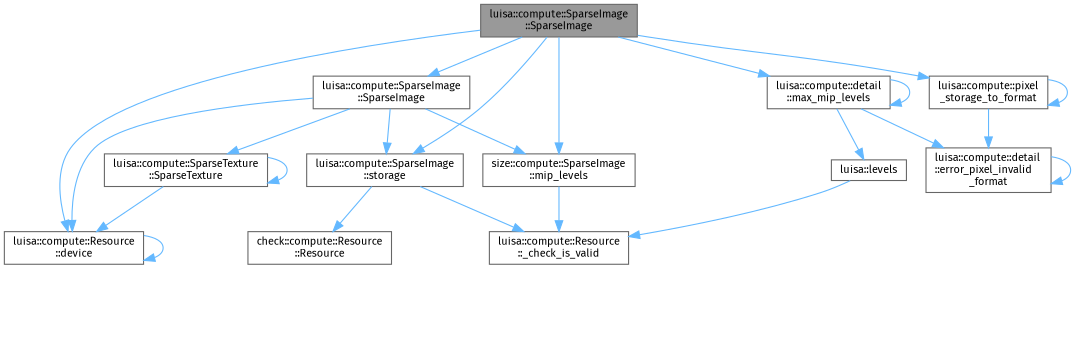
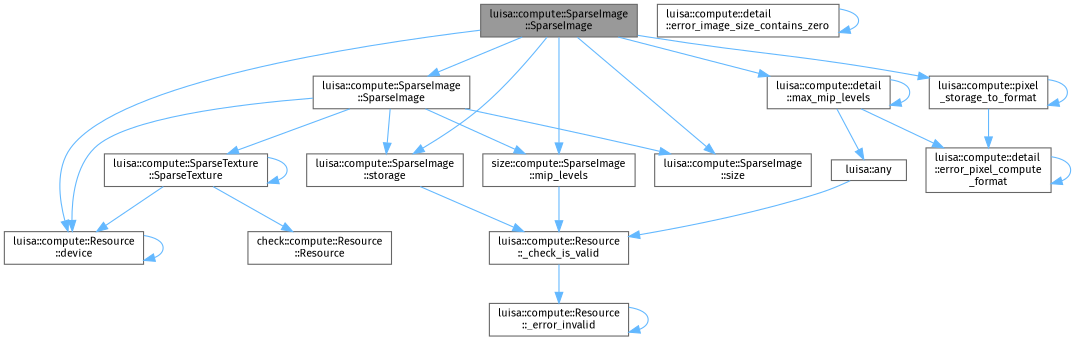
node "luisa::compute::detail ::error_image_size_contains_zero": added
node "luisa::compute::SparseImage ::size": added
node "luisa::levels": label "luisa::levels" -> "luisa::any"
node "luisa::compute::detail ::error_pixel_invalid _format": label "luisa::compute::detail ::error_pixel_invalid _format" -> "luisa::compute::detail ::error_pixel_compute _format"
edge "luisa::compute::SparseImage ::storage" -> "check::compute::Resource ::Resource": now "luisa::compute::SparseTexture ::SparseTexture" -> "check::compute::Resource ::Resource"
node "luisa::compute::Resource ::_error_invalid": added
